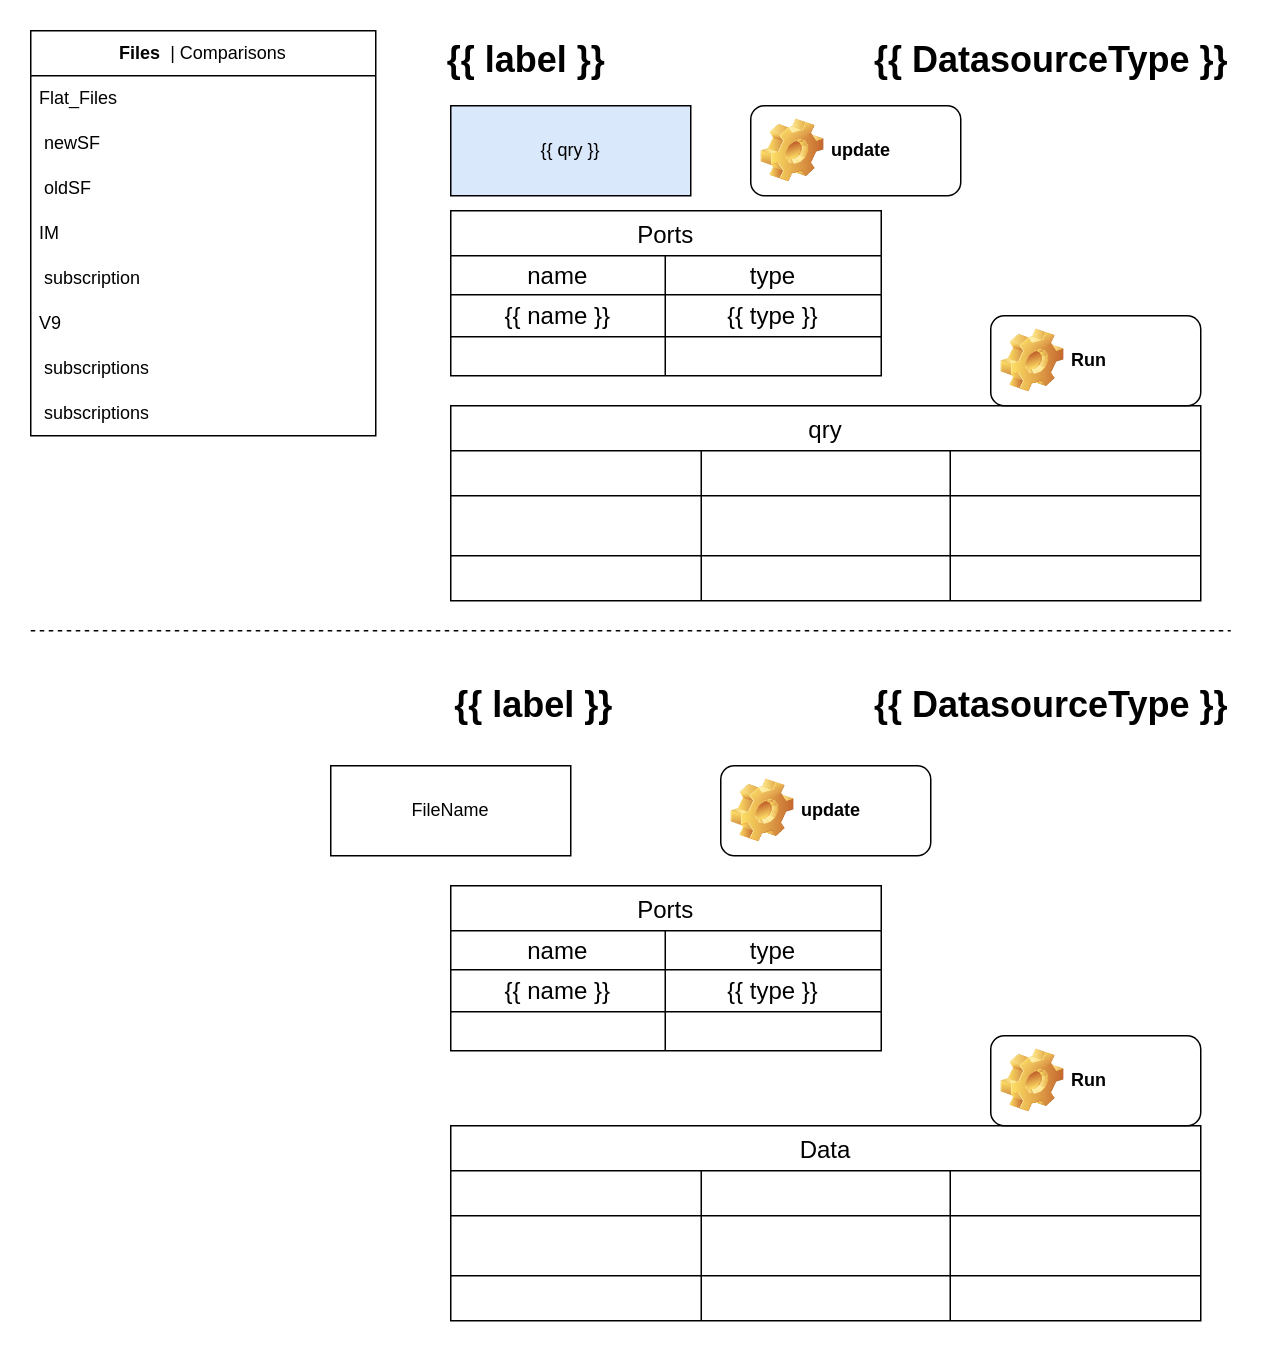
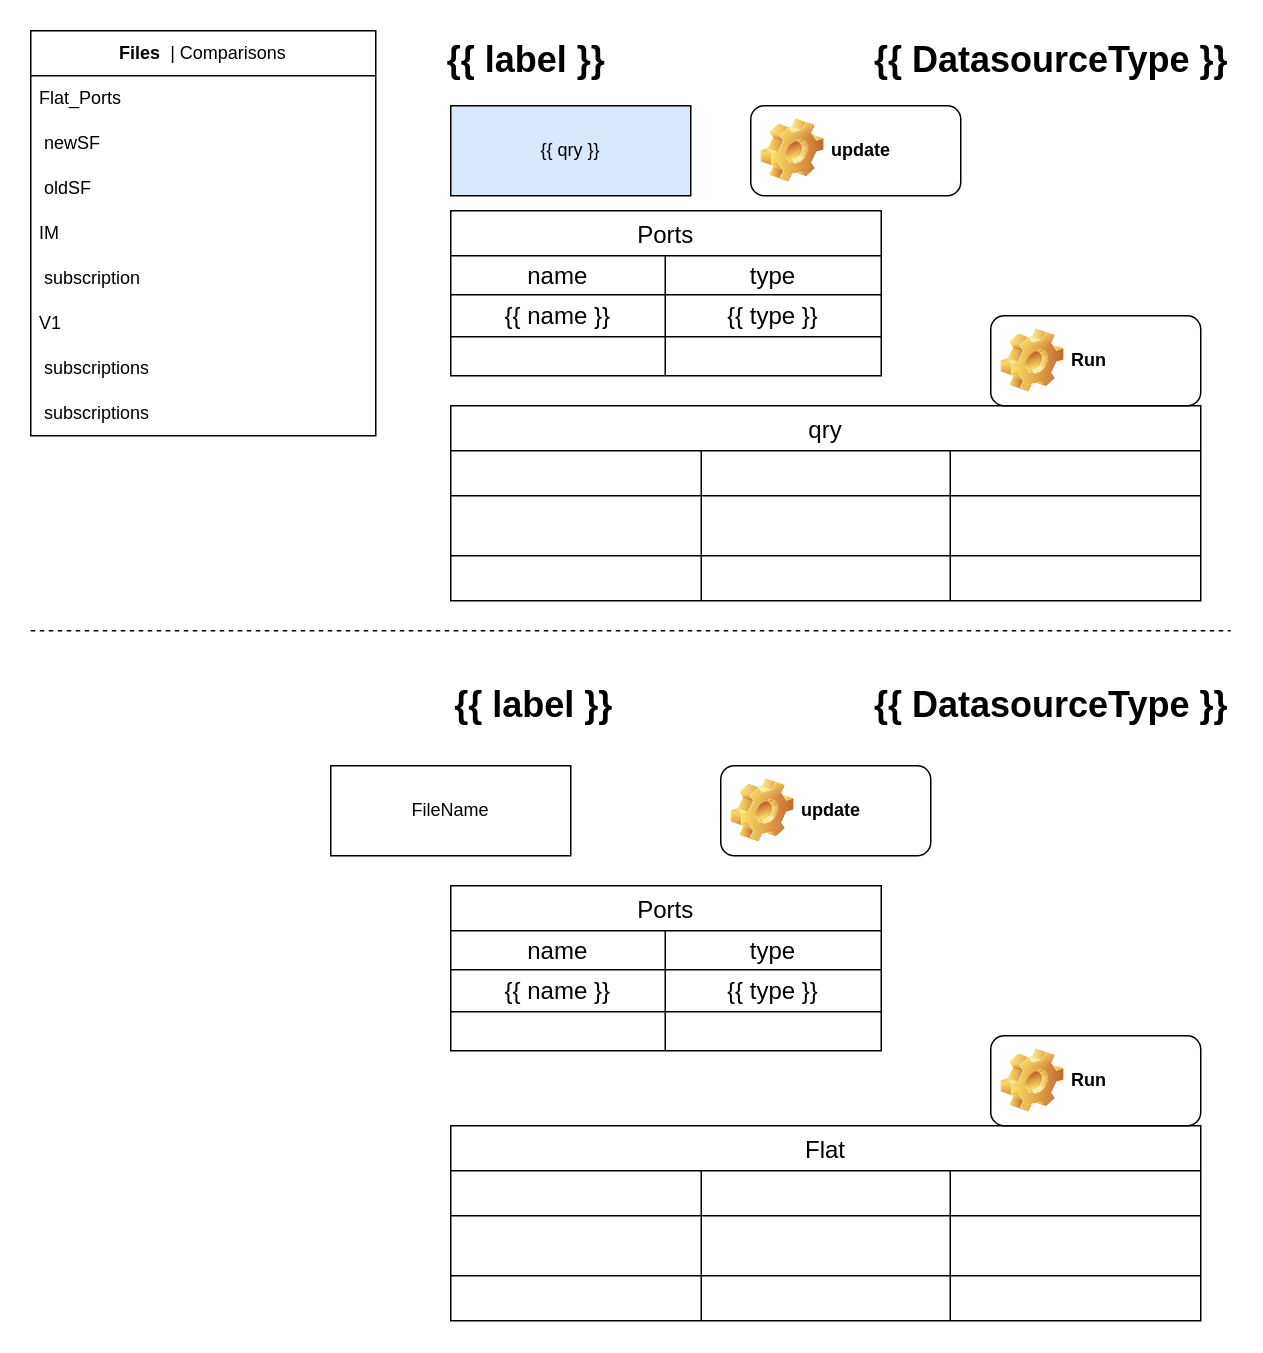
node "Flat_Files": label "Flat_Files" -> "Flat_Ports"
node "V9": label "V9" -> "V1"
node "Data": label "Data" -> "Flat"
